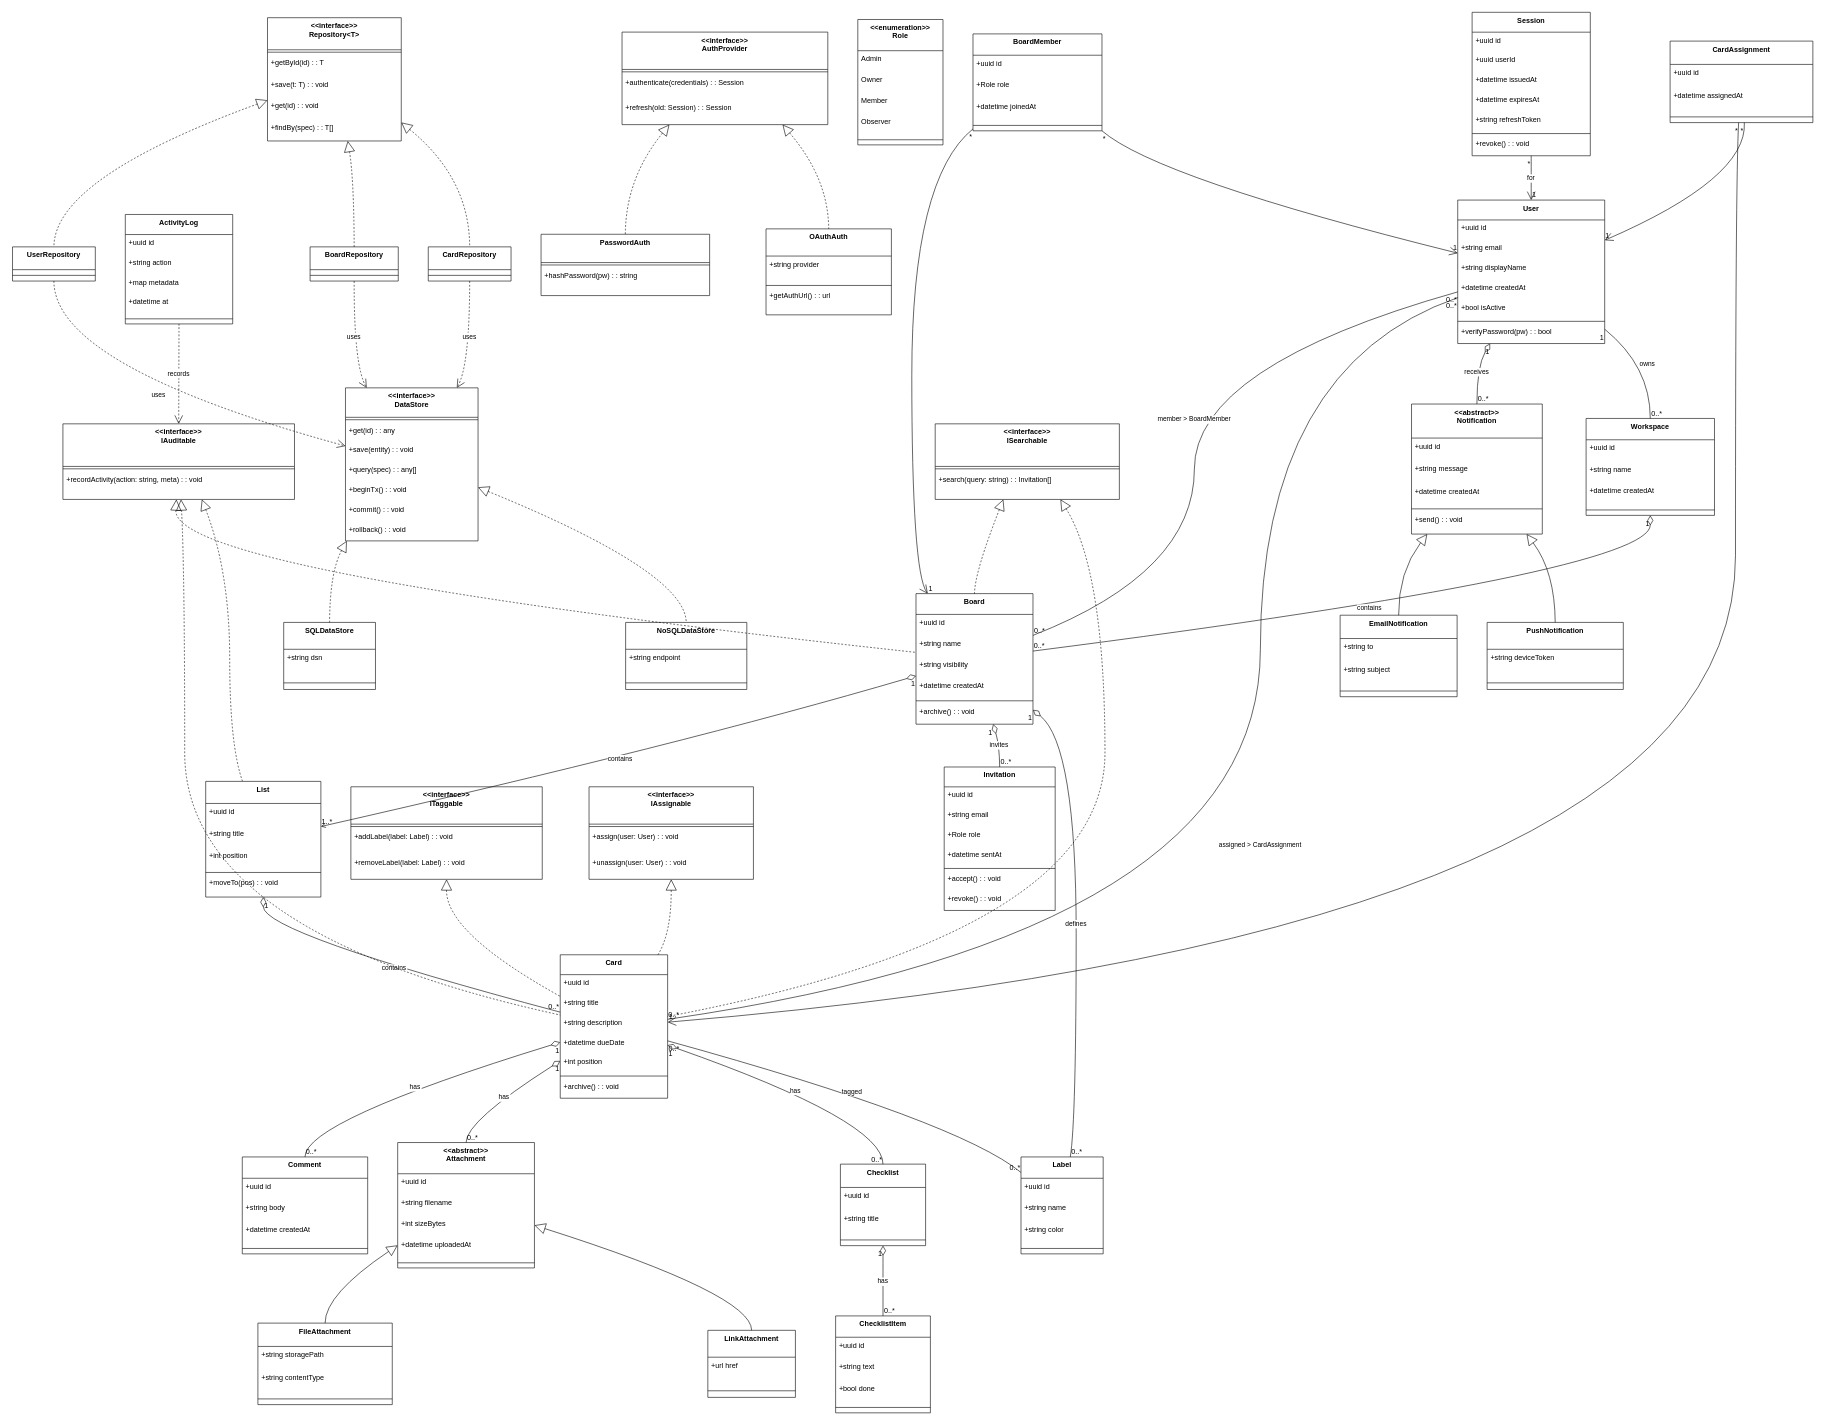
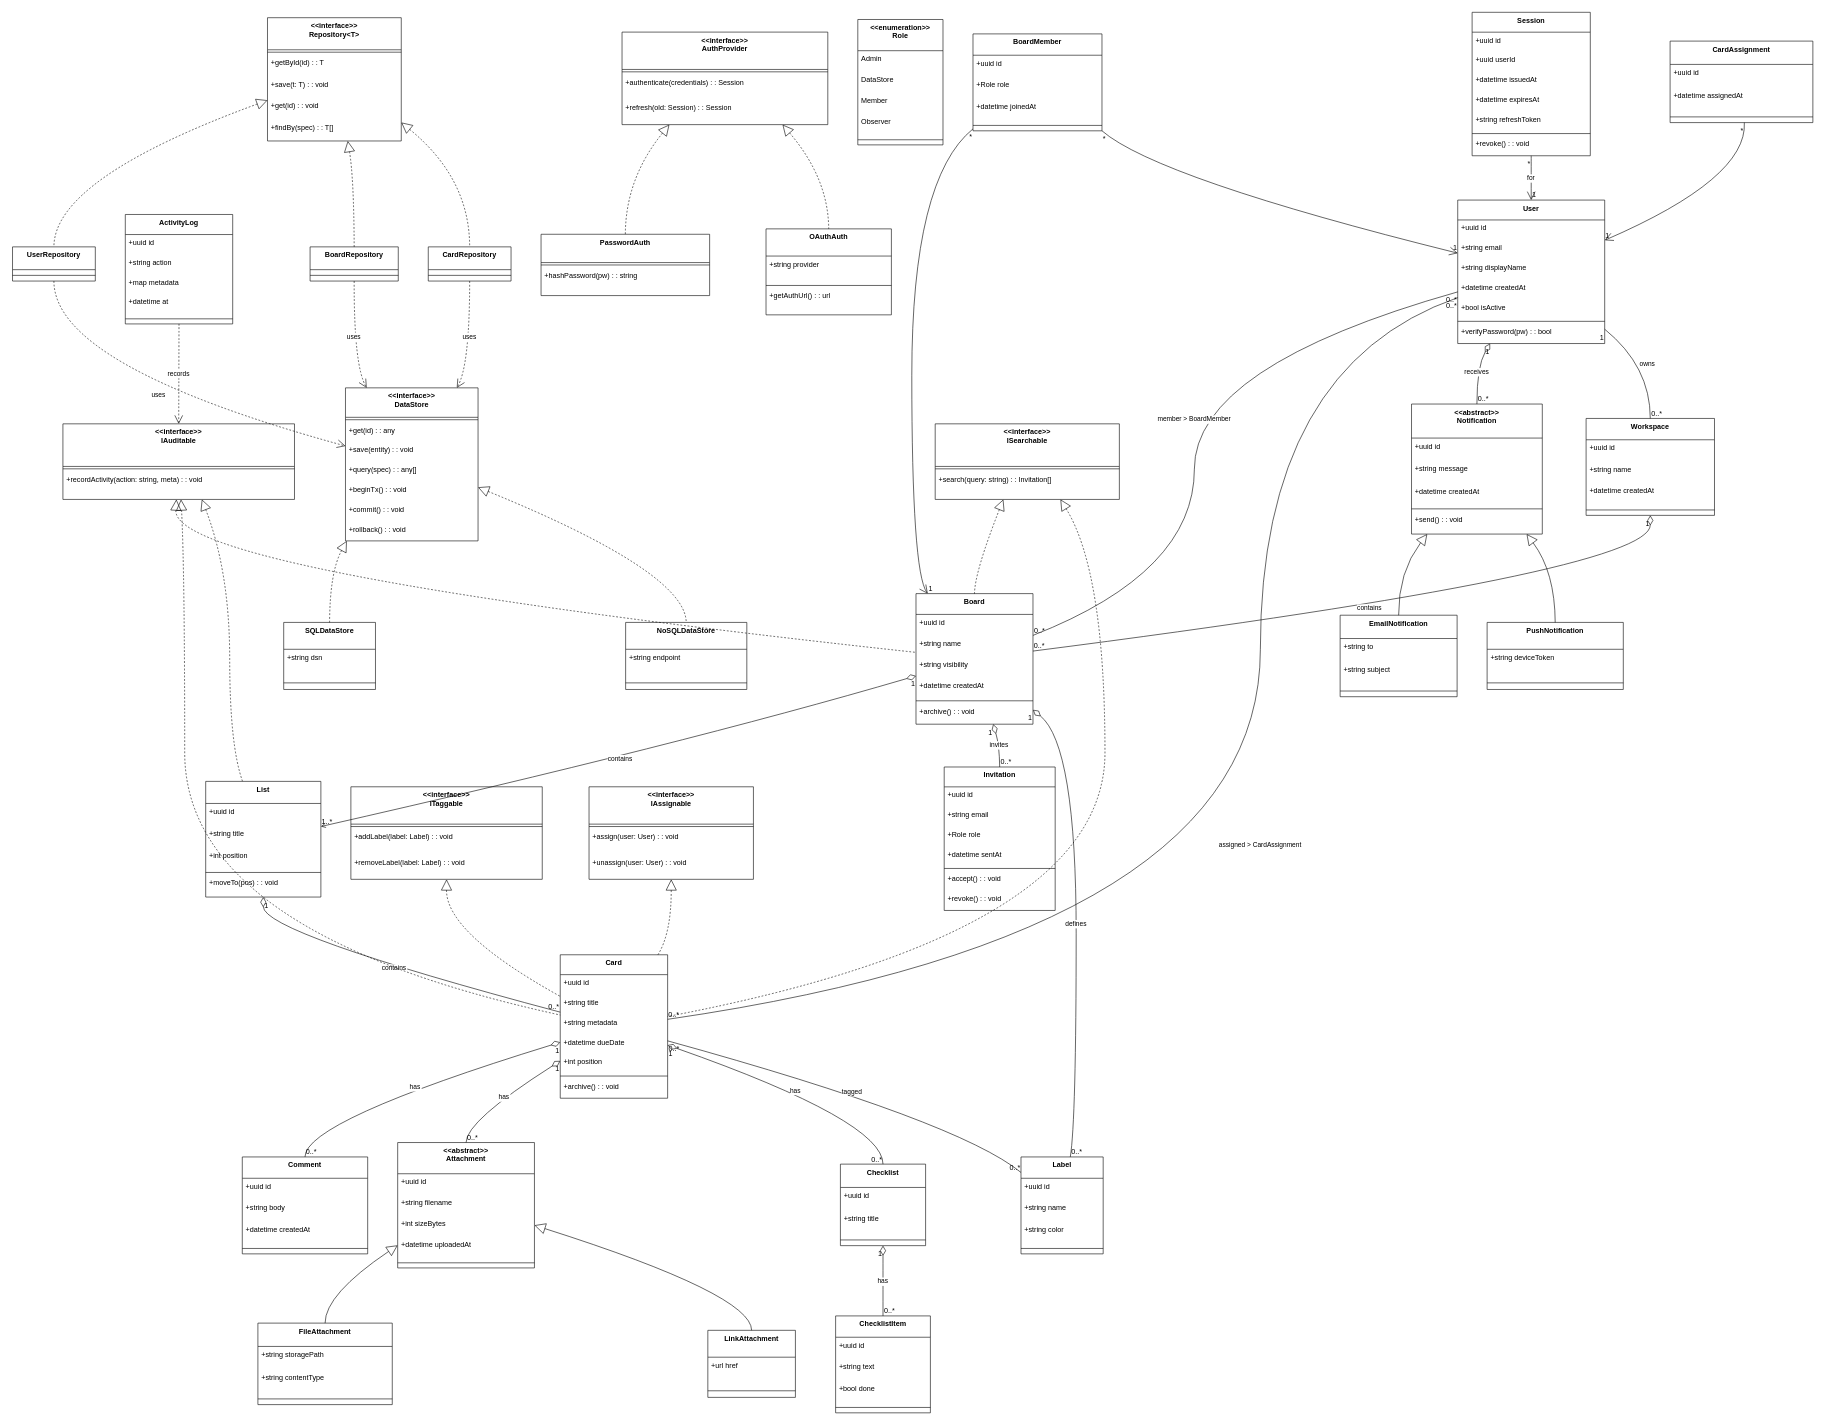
node "Owner": label "Owner" -> "DataStore"
edge "CardAssignment" -> "Card": removed, labels "*", "1"
node "+string description": label "+string description" -> "+string metadata"
